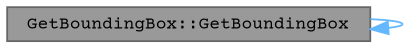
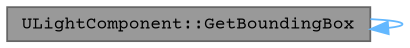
node "GetBoundingBox::GetBoundingBox": label "GetBoundingBox::GetBoundingBox" -> "ULightComponent::GetBoundingBox"
